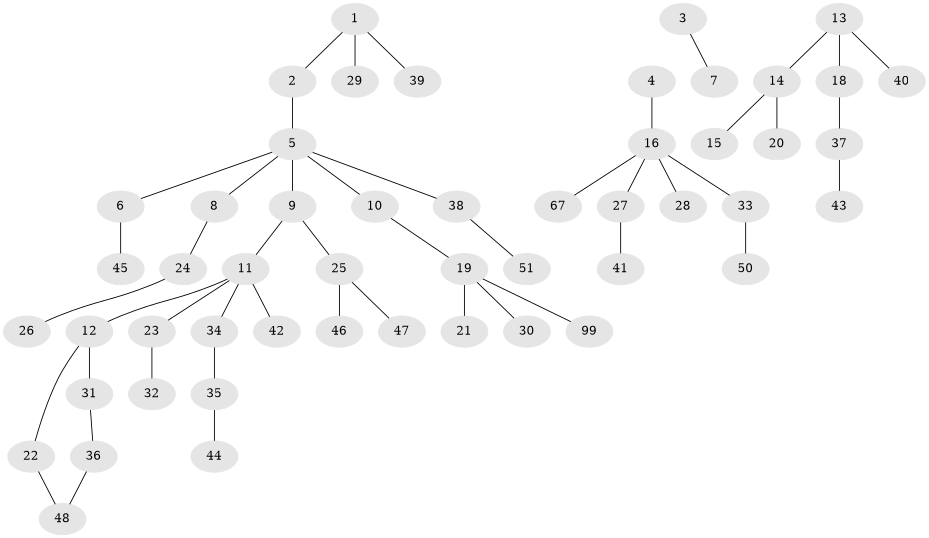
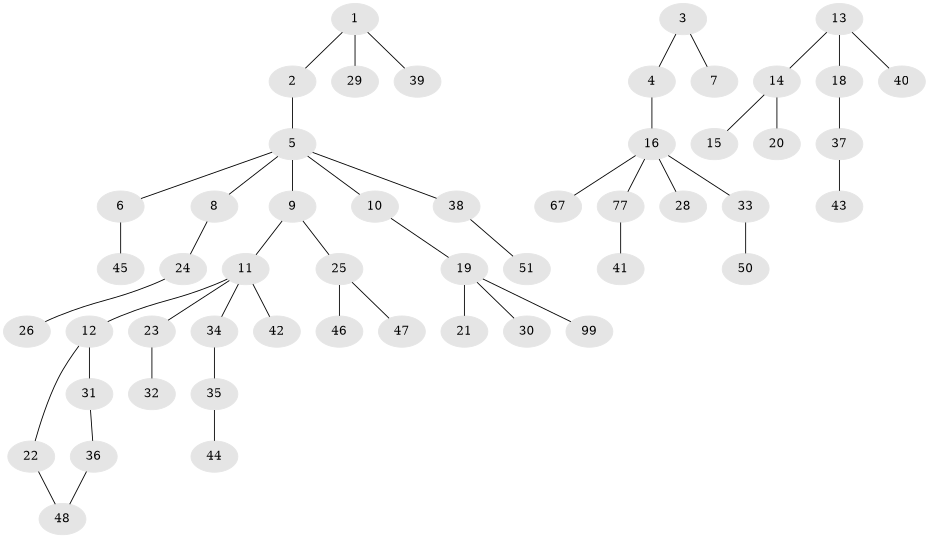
edge "3" -- "4": added
node "27": label "27" -> "77"
